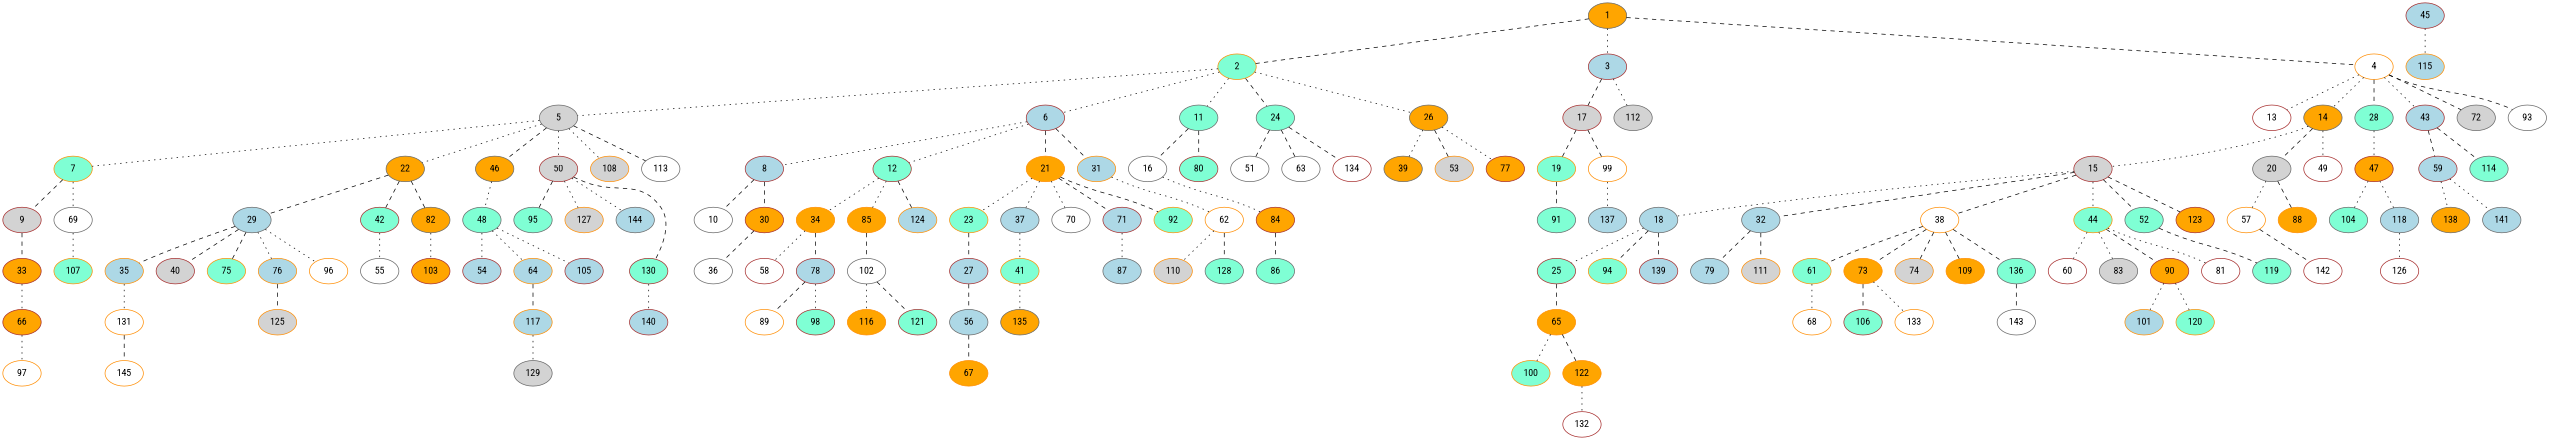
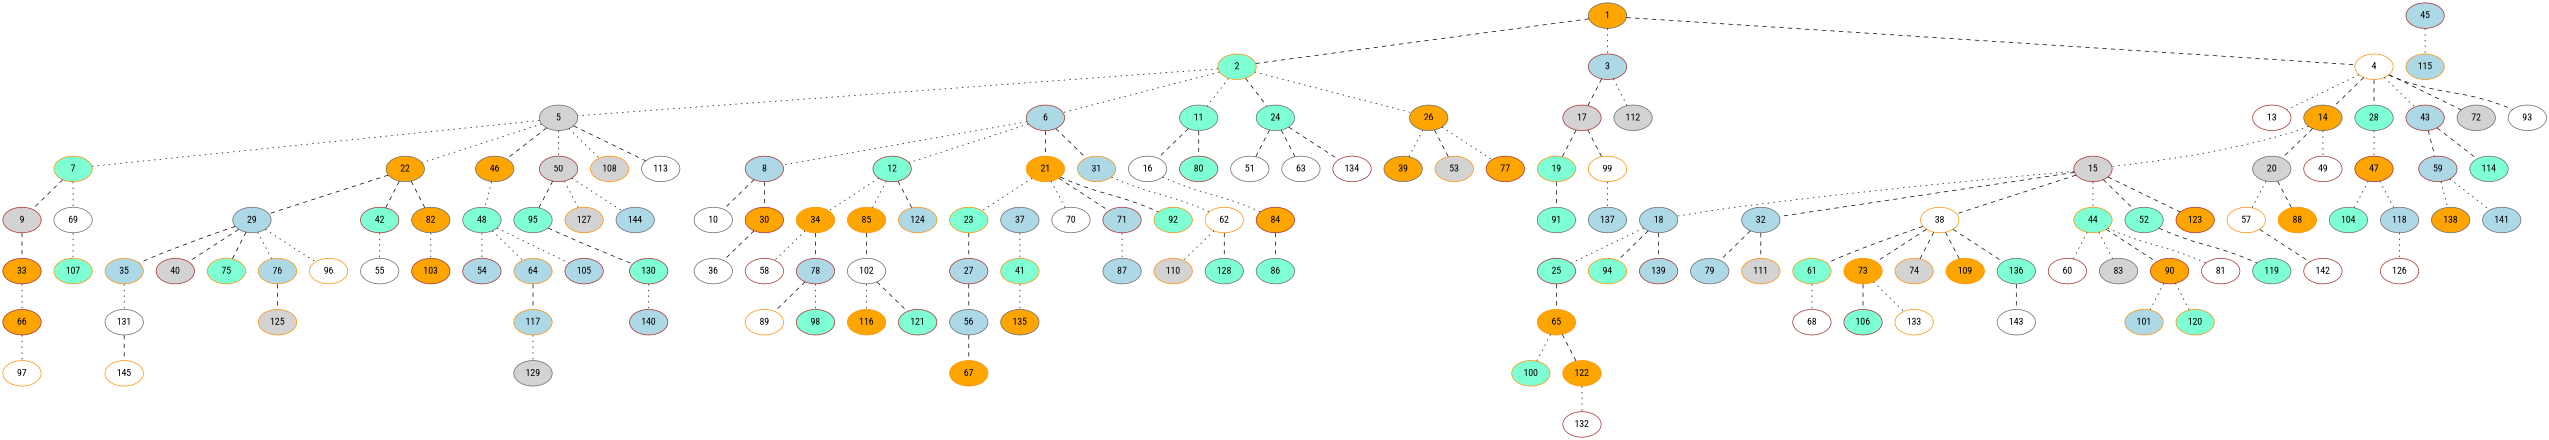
edge "4" -- "14": style dotted -> dashed
edge "50" -- "130": now "95" -- "130"
edge "21" -- "37": removed
node "131": color darkorange -> gray40
node "68": color darkorange -> brown
